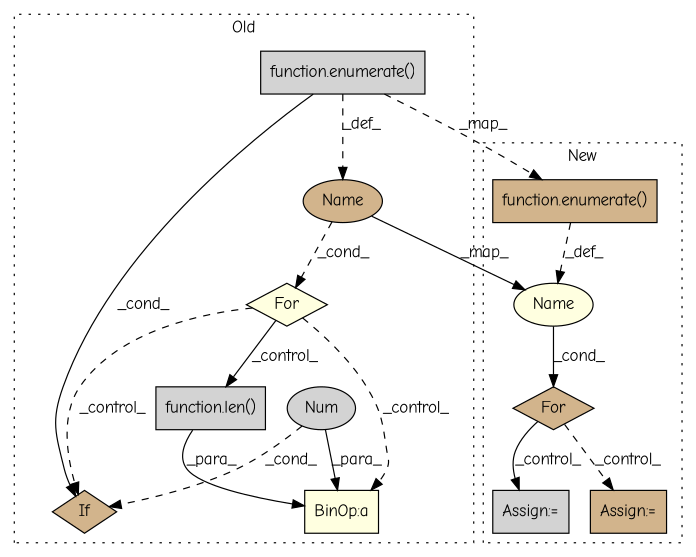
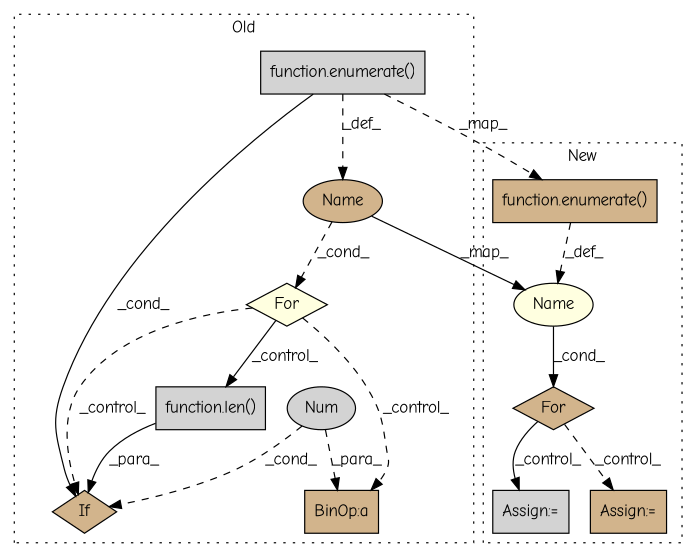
edge "Num" -> "BinOp:a": style solid -> dashed
edge "function.len()" -> "BinOp:a": now "function.len()" -> "If"
node "BinOp:a": fillcolor lightyellow -> tan
